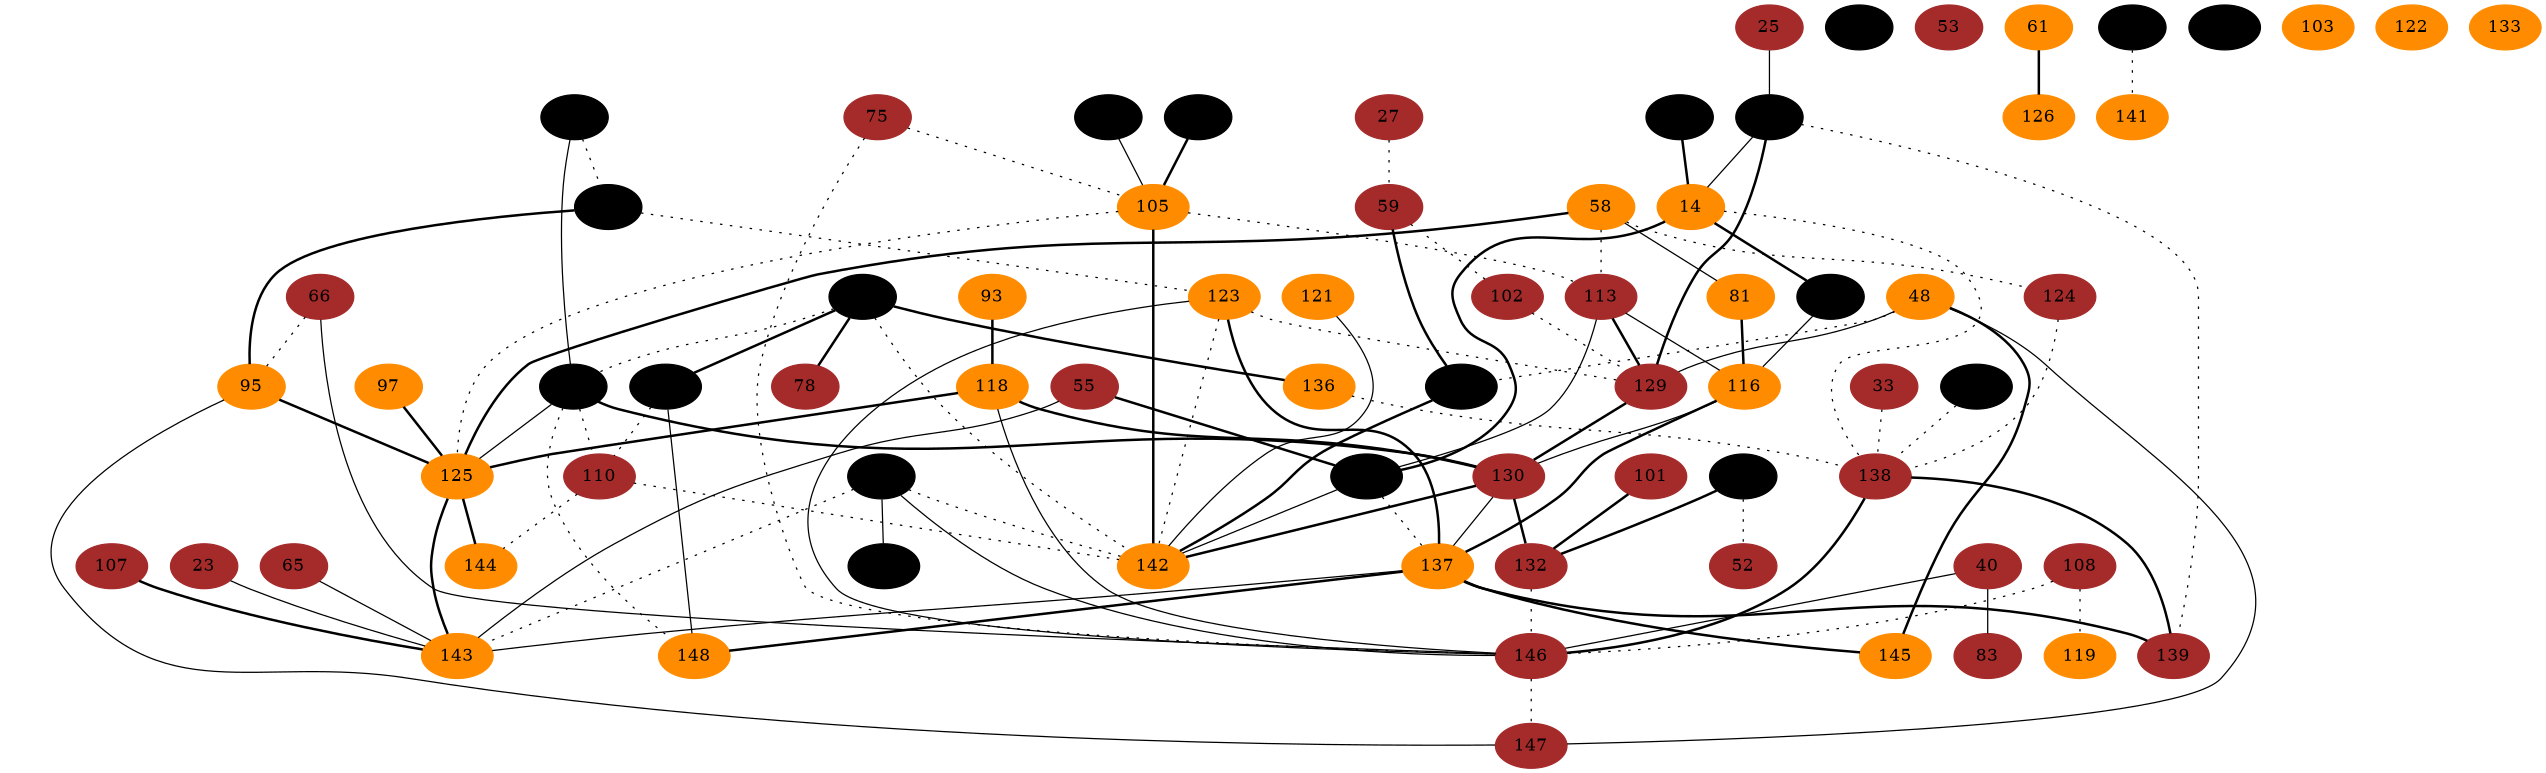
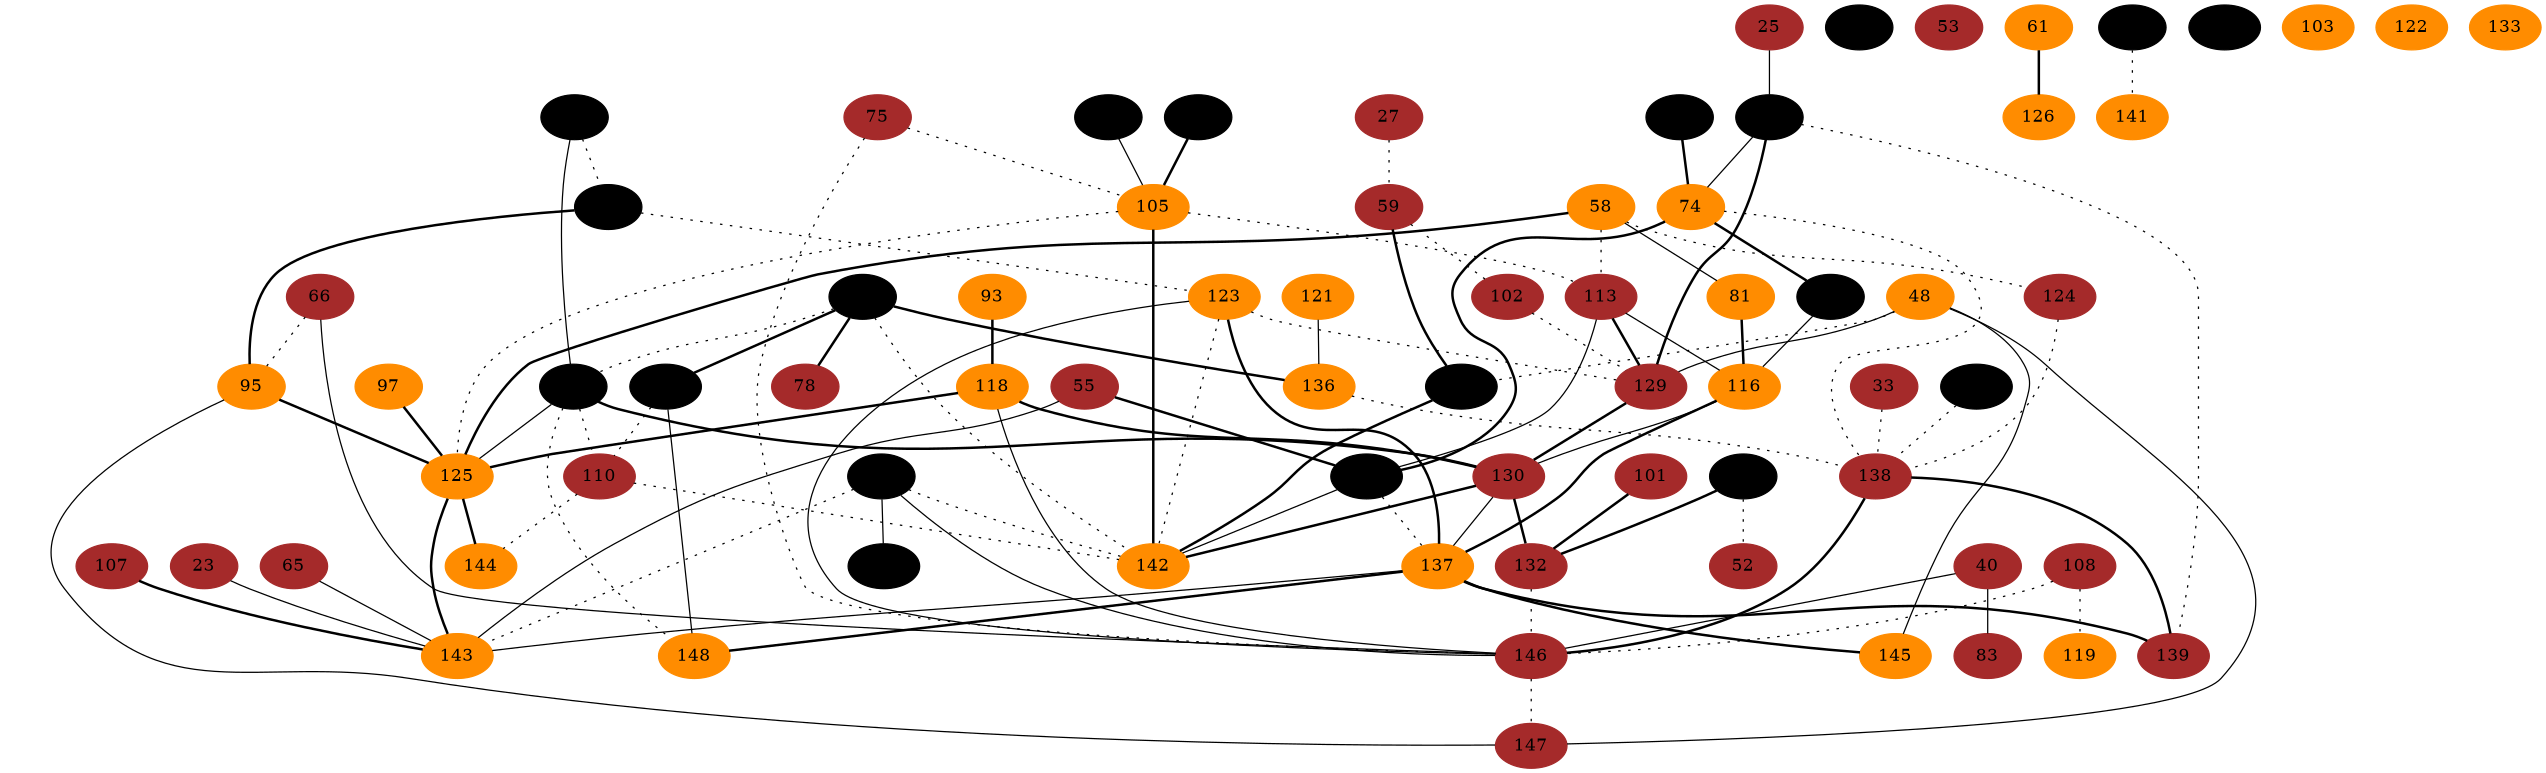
node "14": label "14" -> "74"
edge "121" -- "142": now "121" -- "136"
edge "48" -- "145": style bold -> solid
